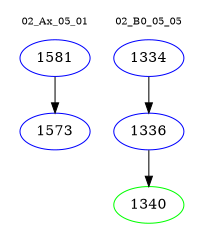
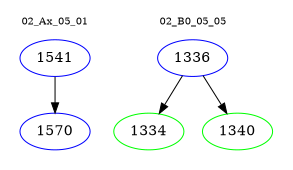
node "1581": label "1581" -> "1541"
node "1334": color blue -> green
edge "1334" -> "1336": reversed
node "1573": label "1573" -> "1570"
